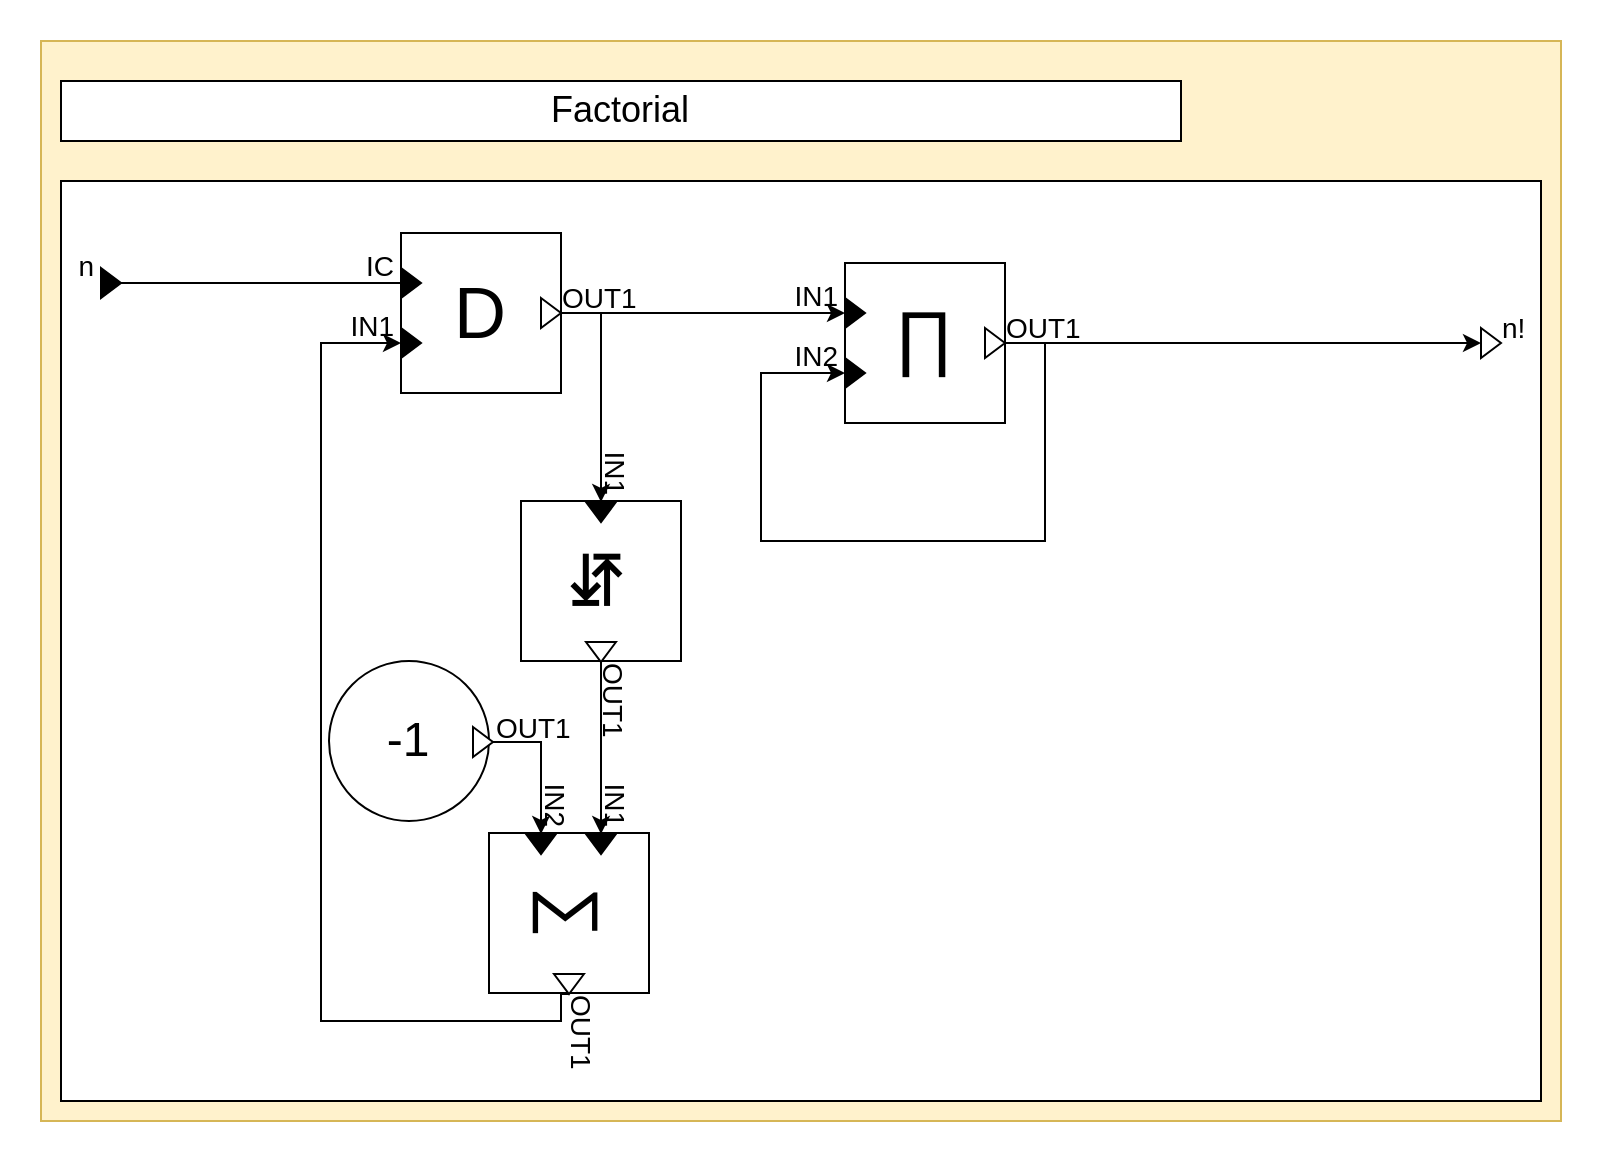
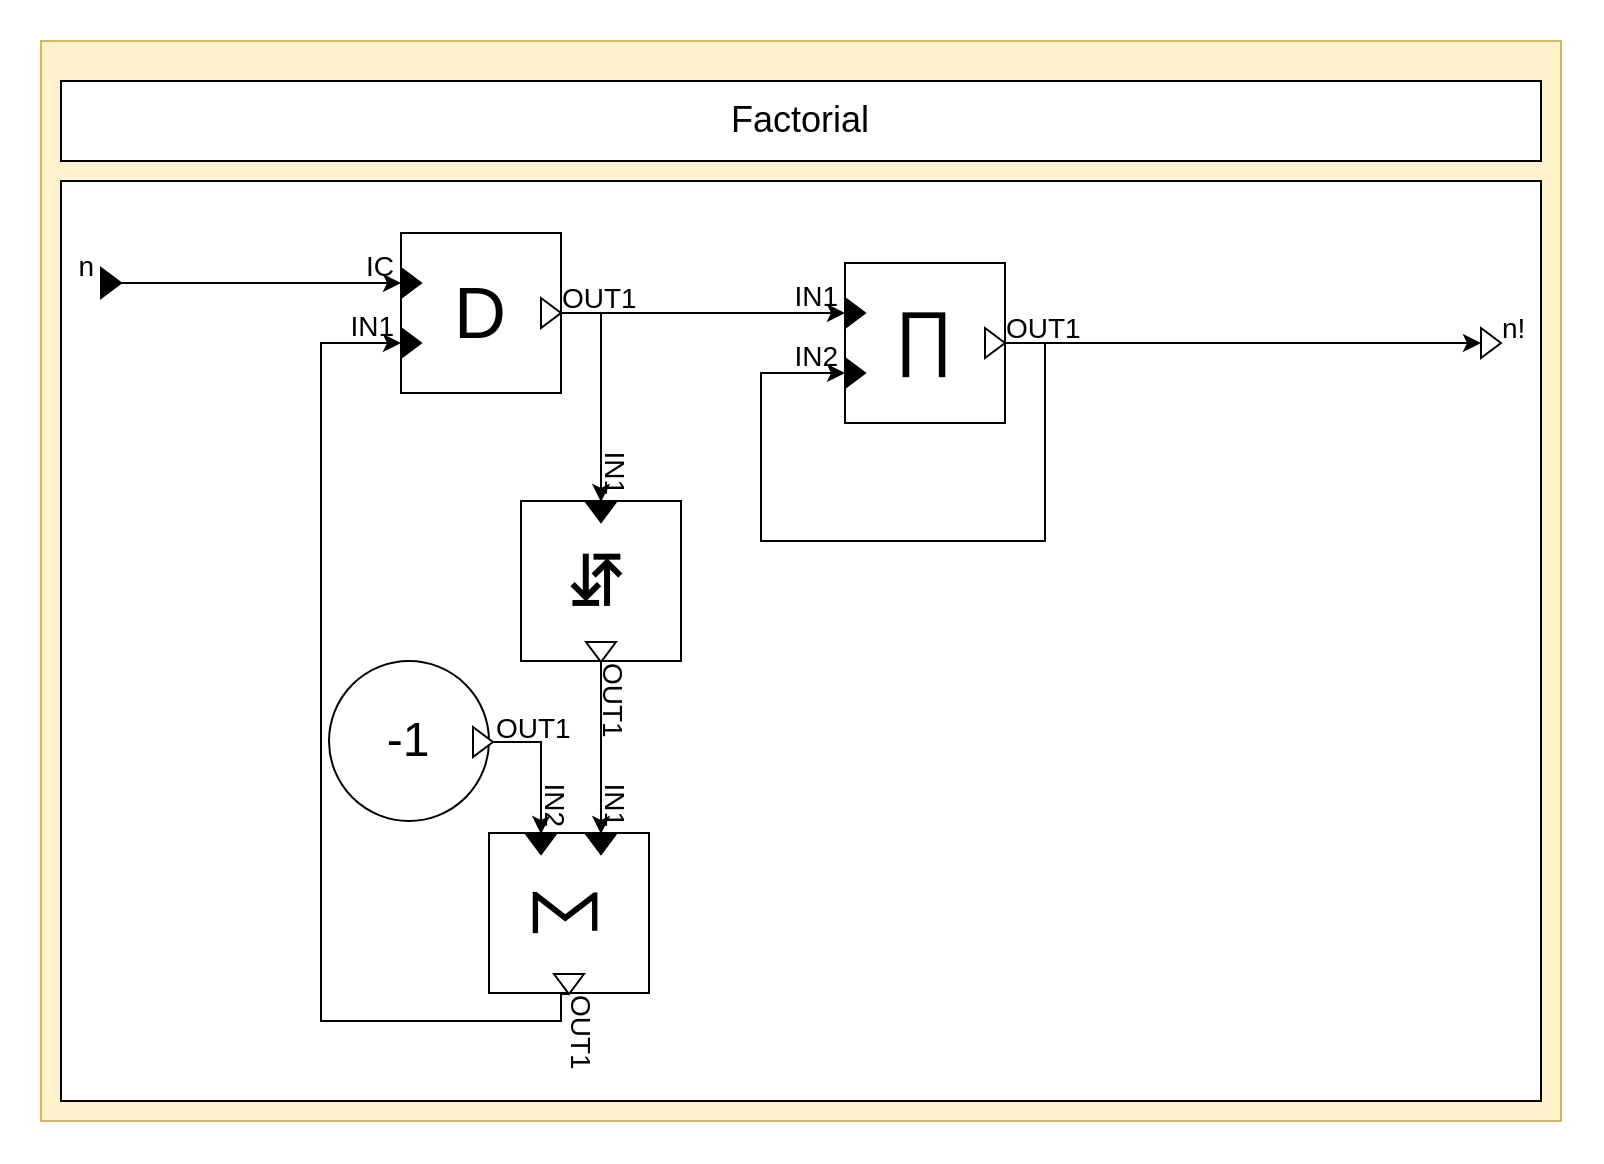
node "Factorial": size 1120x60 -> 1480x80
edge "n" -- "IC": arrowhead none -> classic
